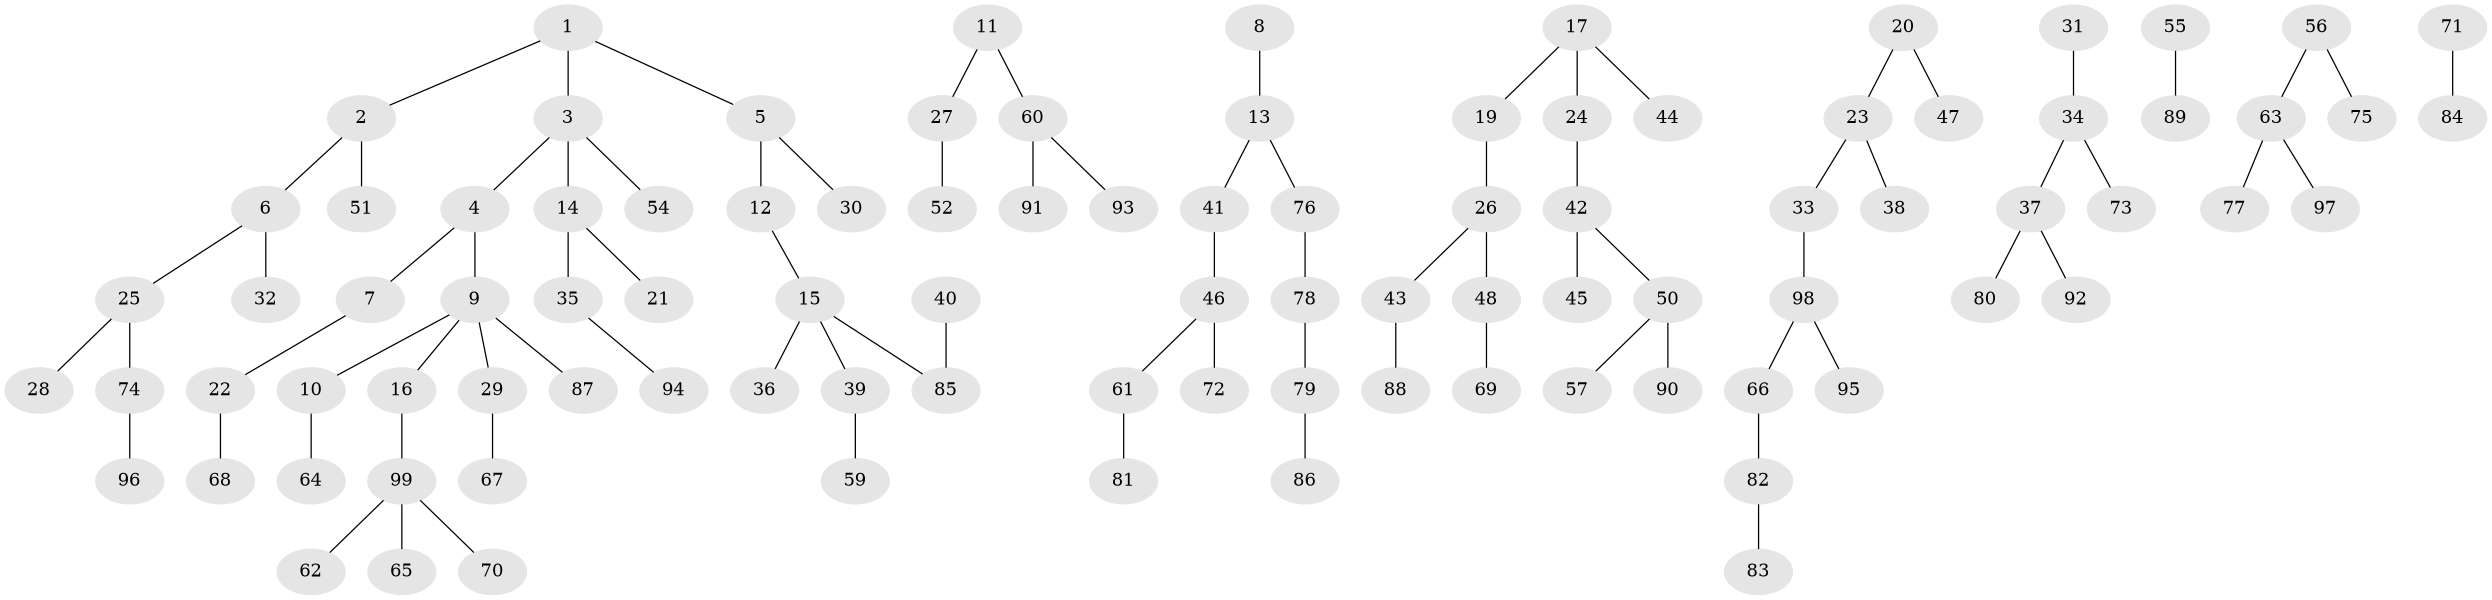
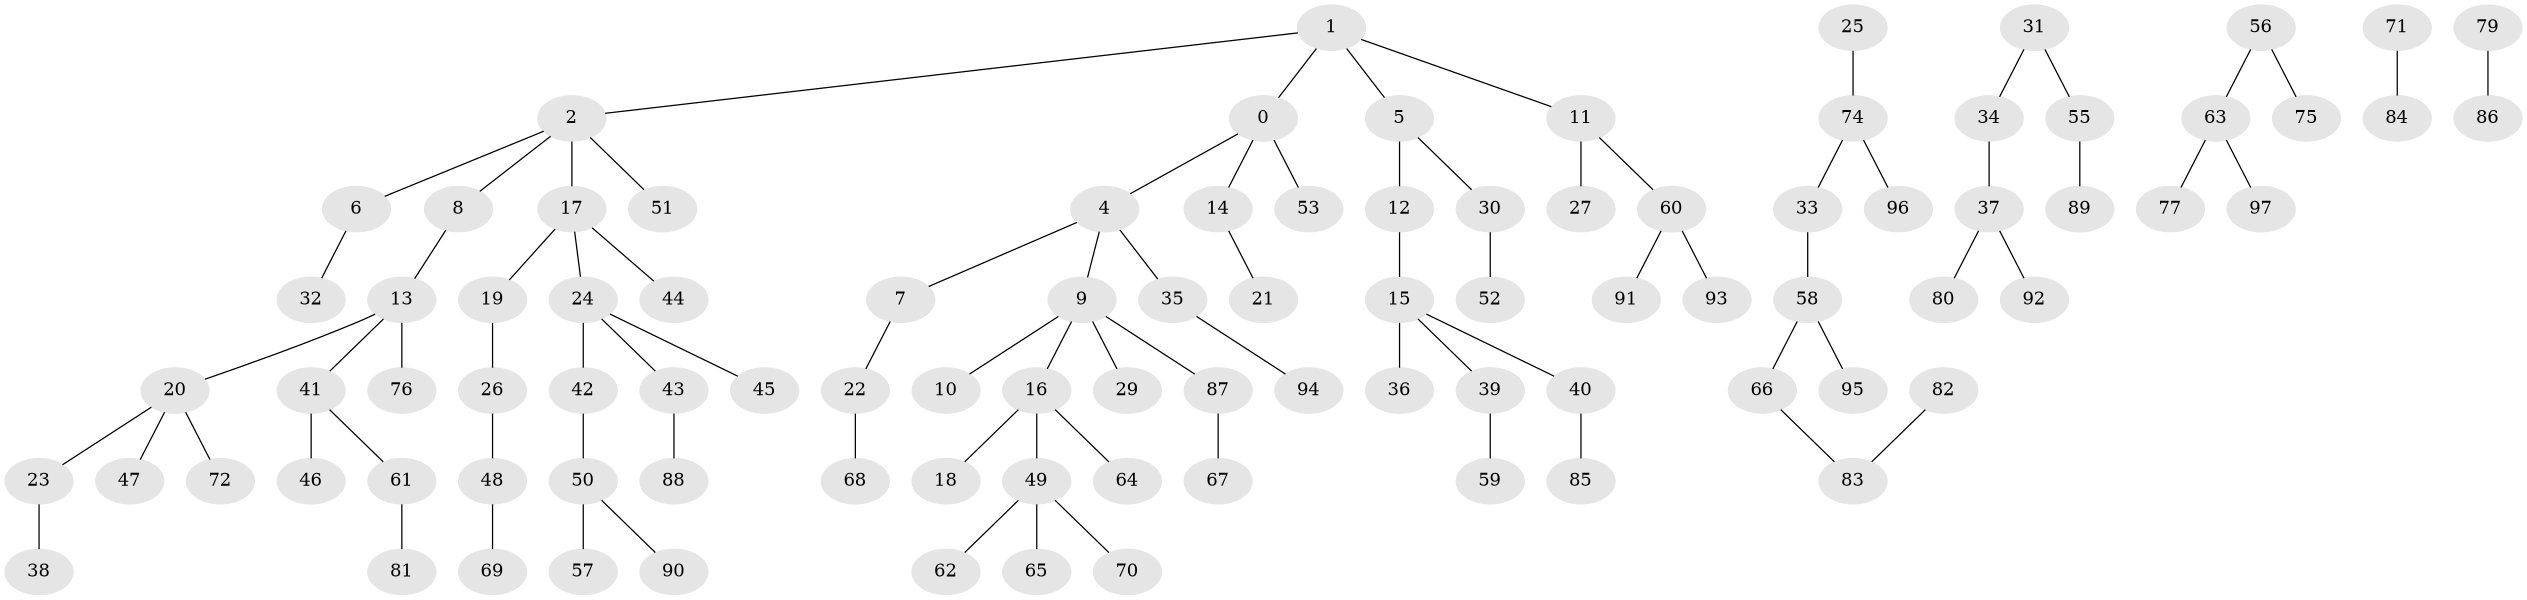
edge "1" -- "11": added
edge "31" -- "55": added
node "3": label "3" -> "0"
edge "2" -- "8": added
edge "2" -- "17": added
edge "27" -- "52": now "30" -- "52"
edge "23" -- "33": now "74" -- "33"
node "54": label "54" -> "53"
node "73": removed
edge "26" -- "43": now "24" -- "43"
edge "6" -- "25": removed
edge "14" -- "35": now "4" -- "35"
edge "42" -- "45": now "24" -- "45"
node "78": removed
node "98": label "98" -> "58"
edge "15" -- "85": now "15" -- "40"
edge "46" -- "61": now "41" -- "61"
edge "46" -- "72": now "20" -- "72"
edge "13" -- "20": added
node "28": removed
edge "10" -- "64": now "16" -- "64"
edge "29" -- "67": now "87" -- "67"
edge "66" -- "82": now "66" -- "83"
node "99": label "99" -> "49"
node "18": added
